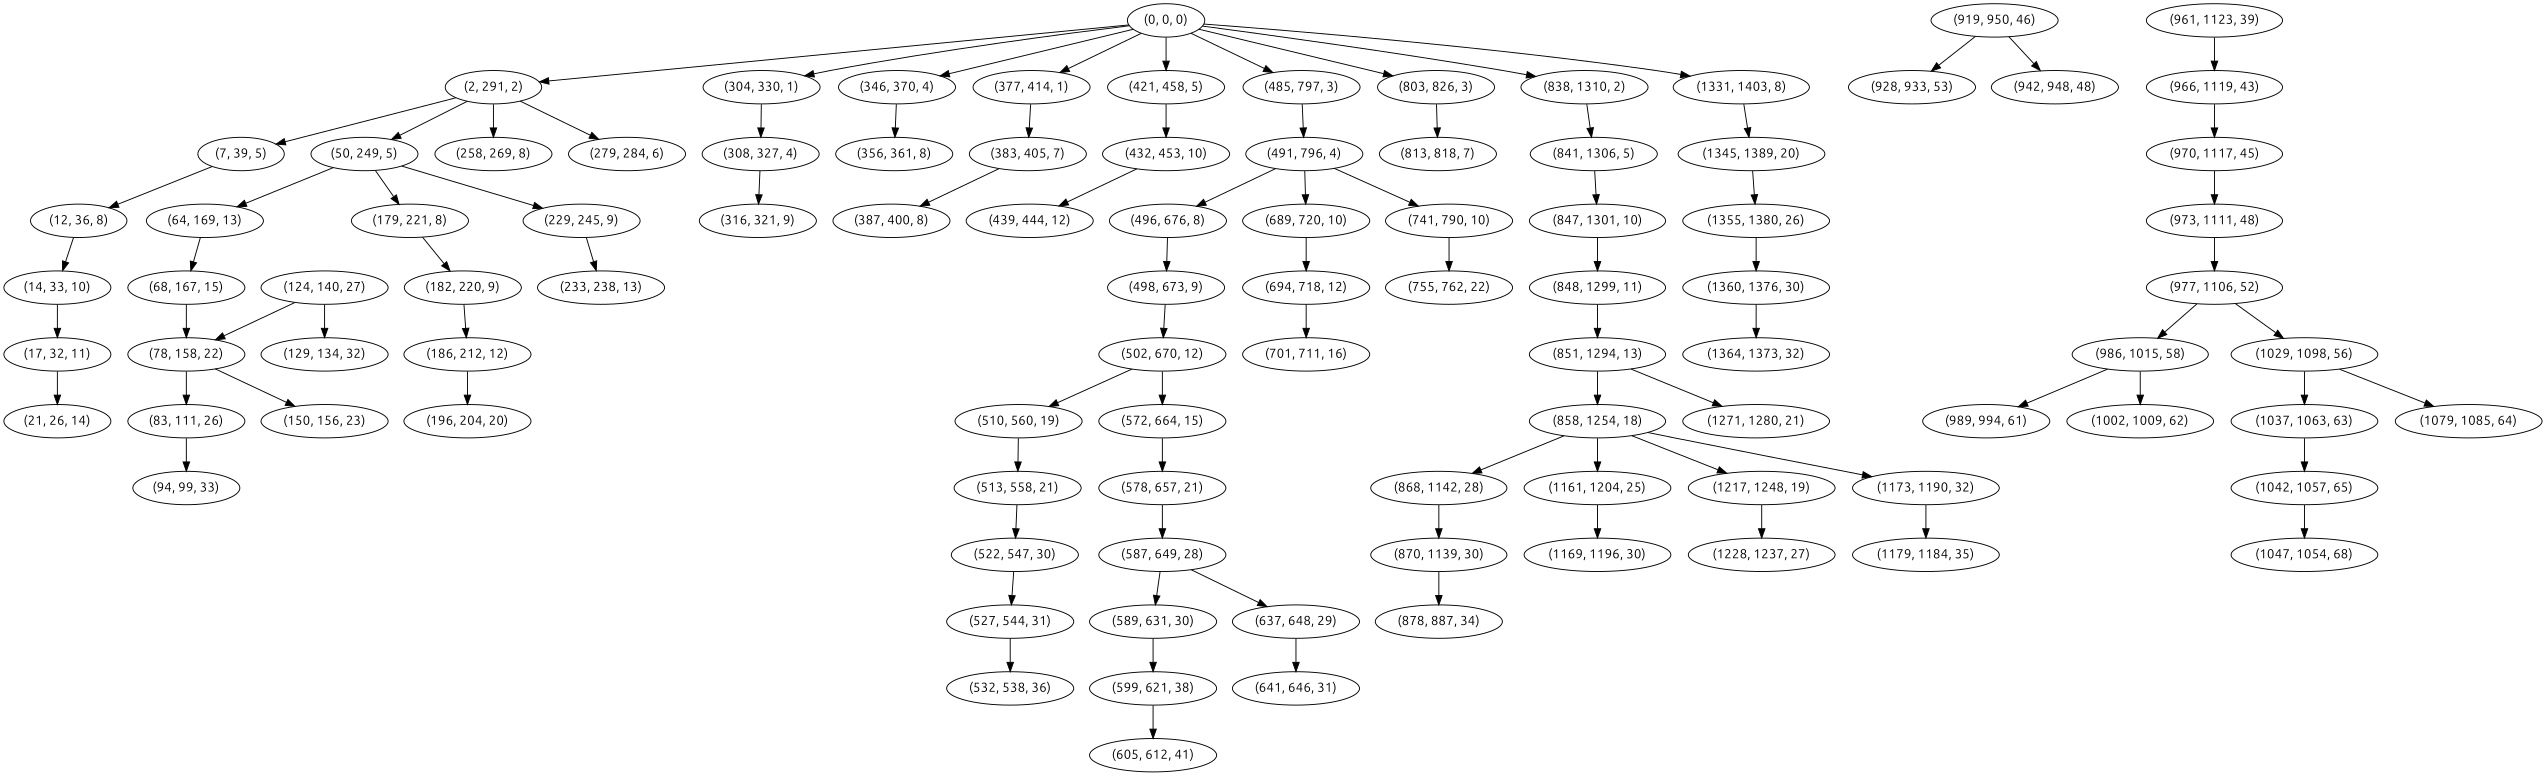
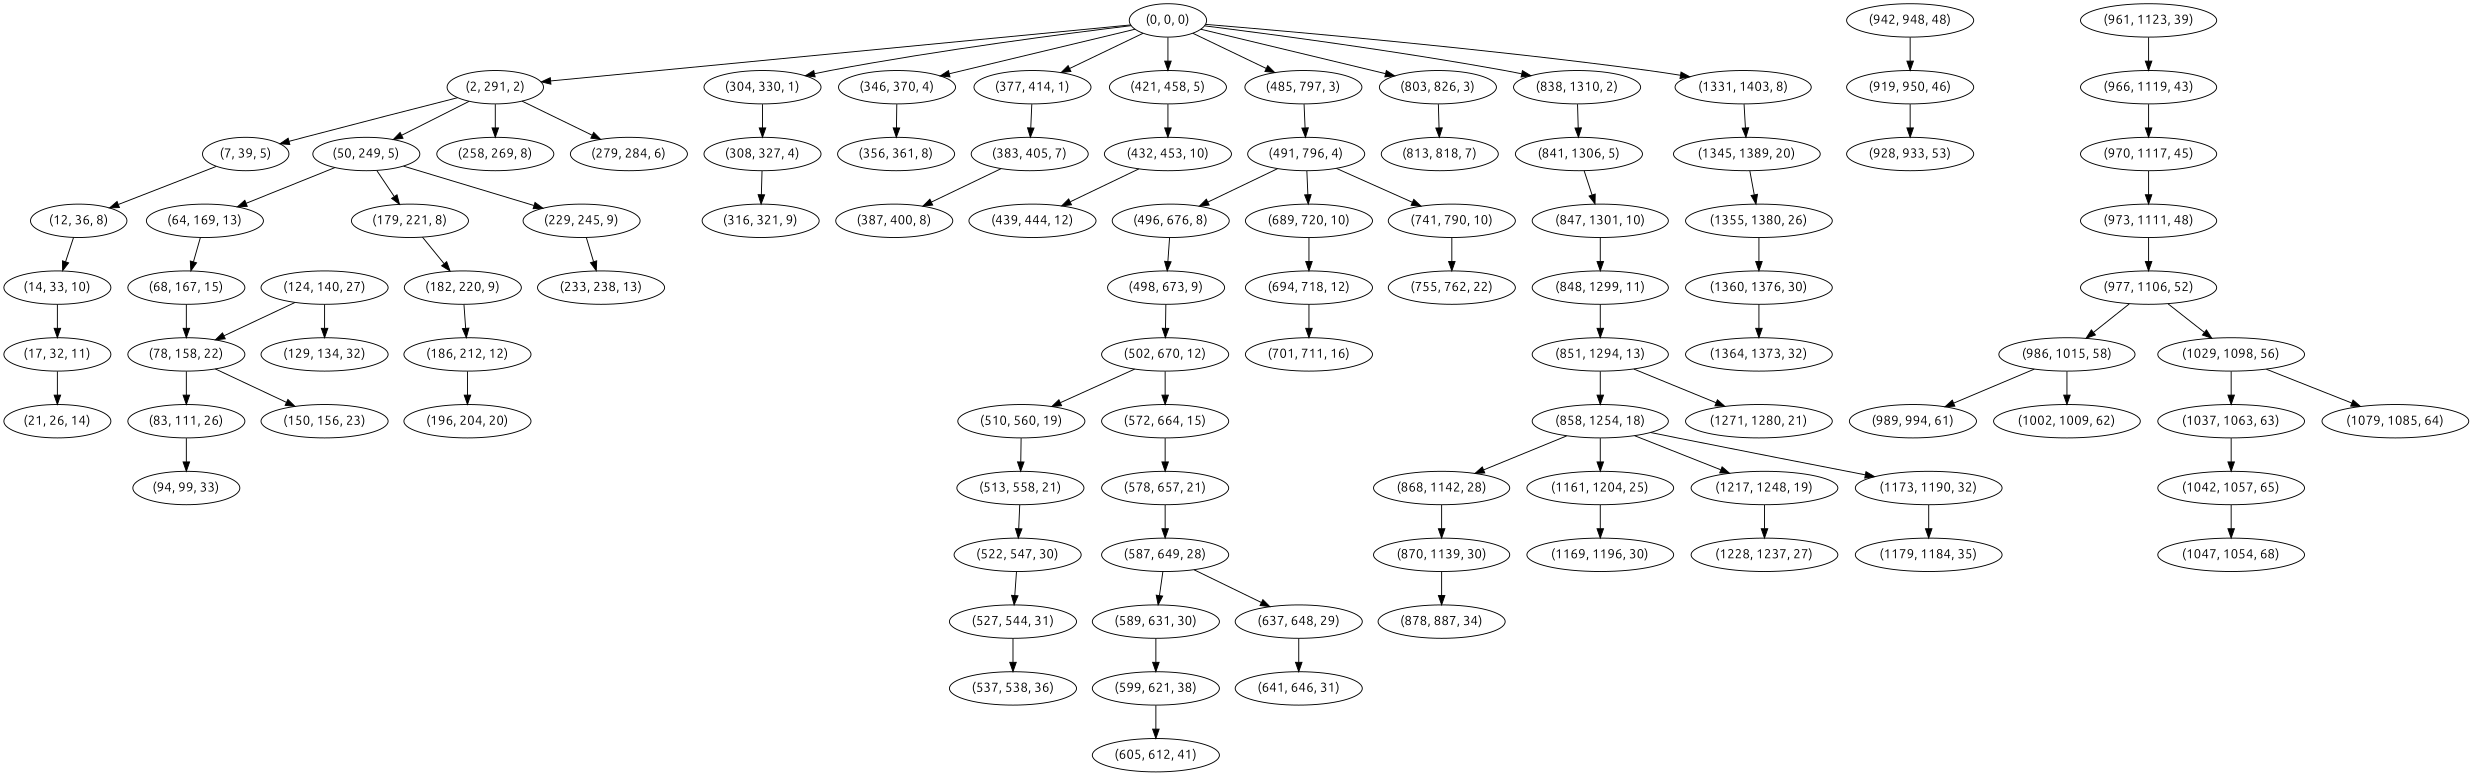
edge "(919, 950, 46)" -> "(942, 948, 48)": reversed
node "(532, 538, 36)": label "(532, 538, 36)" -> "(537, 538, 36)"
